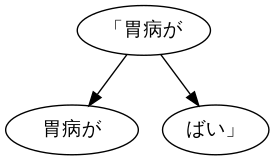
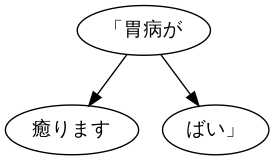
node "胃病が": label "胃病が" -> "癒ります"
